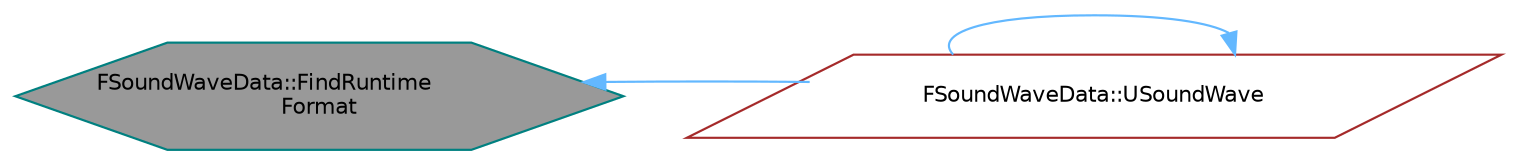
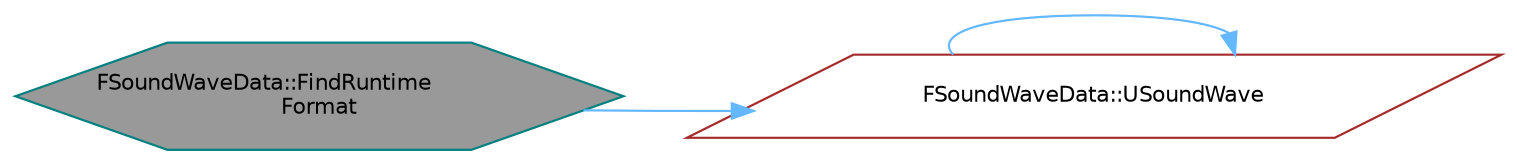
edge "FSoundWaveData::USoundWave" -> "FSoundWaveData::FindRuntime Format": reversed
